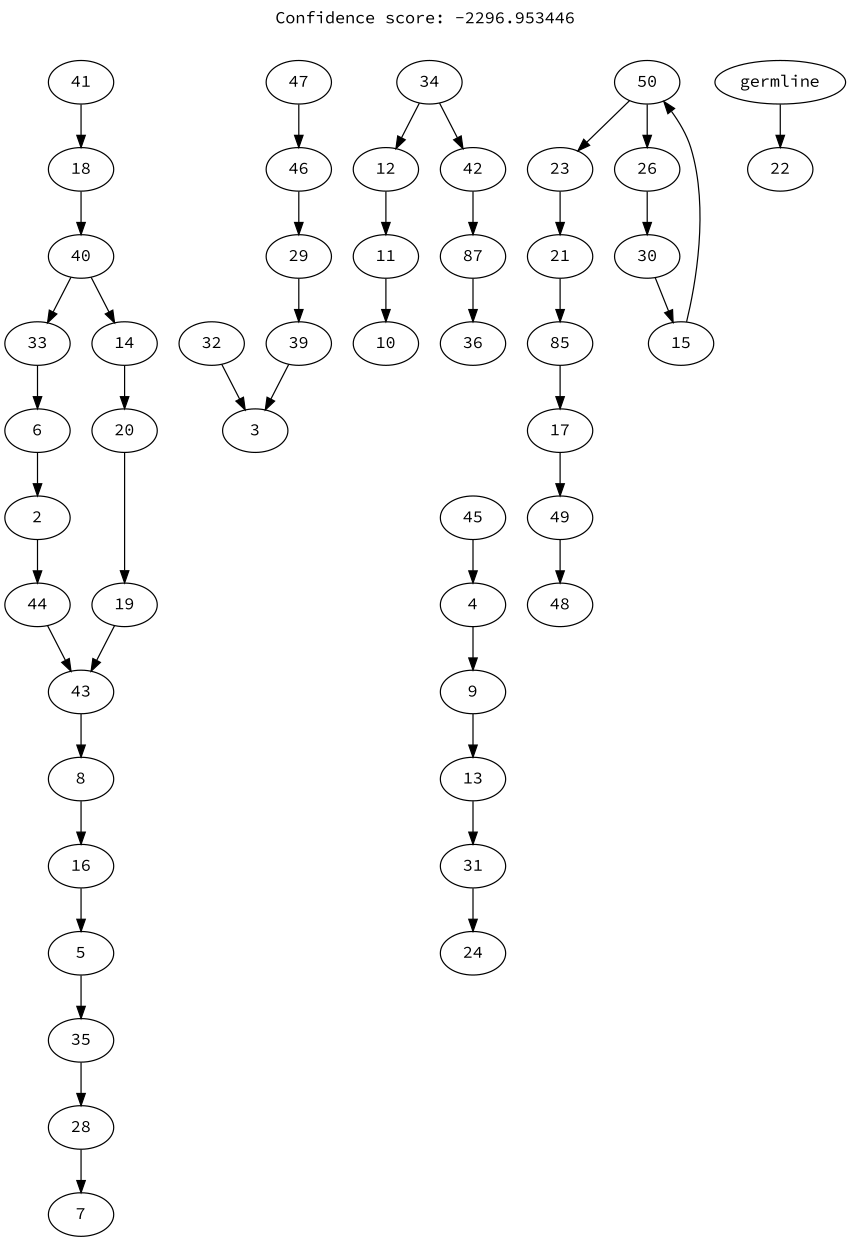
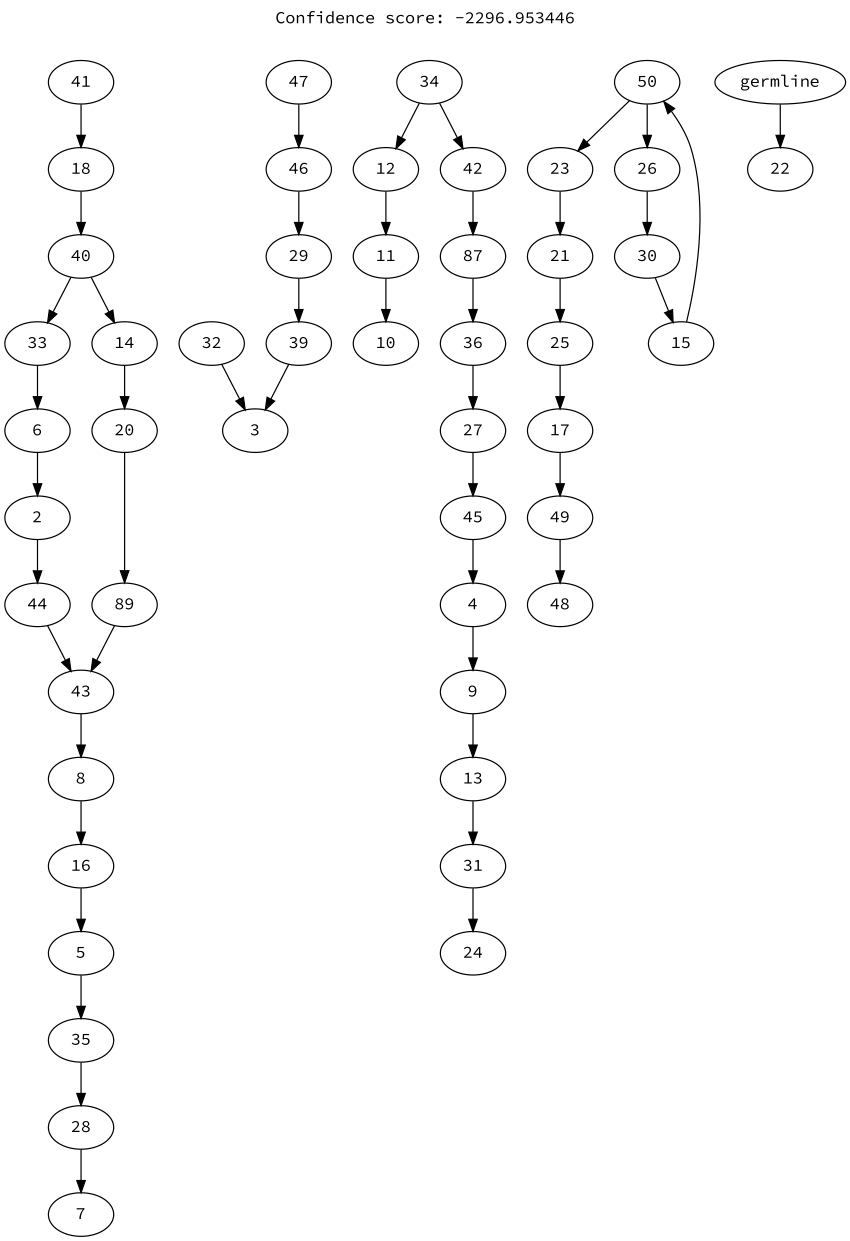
node "85": label "85" -> "25"
node "27": added
node "19": label "19" -> "89"
